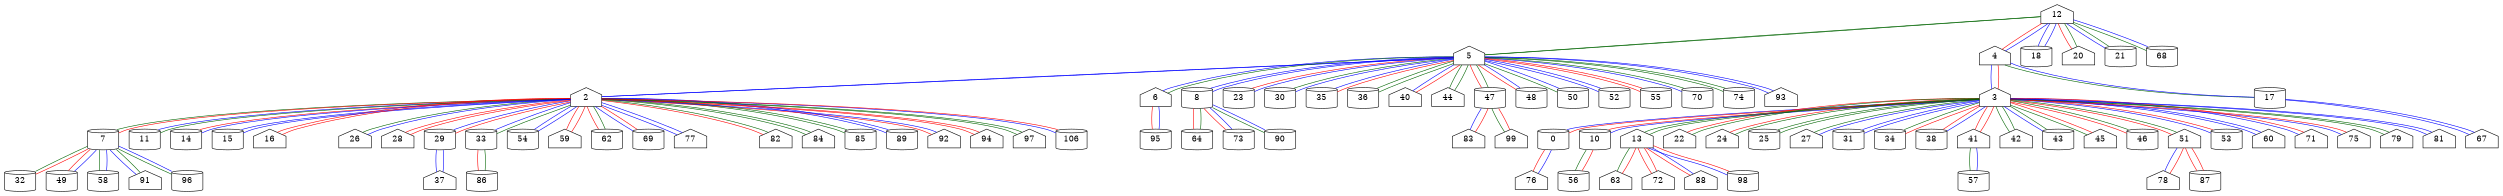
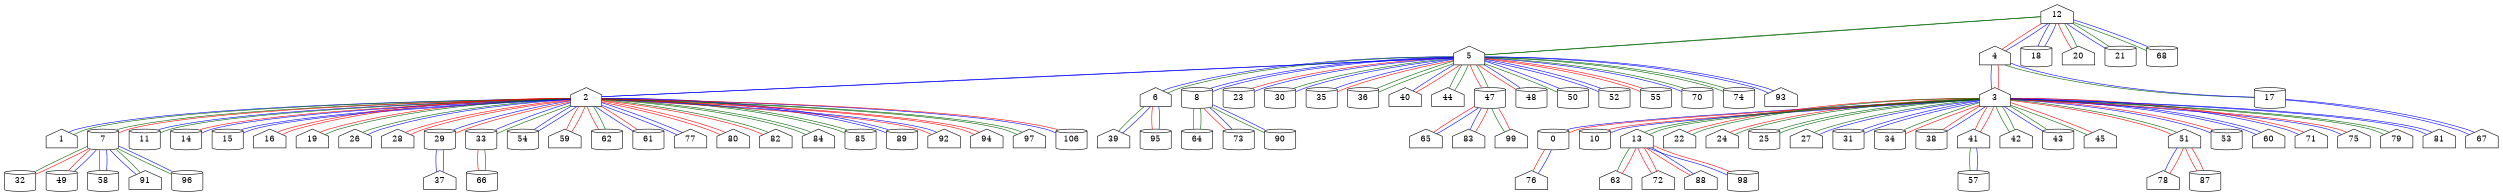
node "1": added
node "19": added
node "69": label "69" -> "61"
node "80": added
node "39": added
node "65": added
node "46": removed
node "86": label "86" -> "66"
node "56": removed
